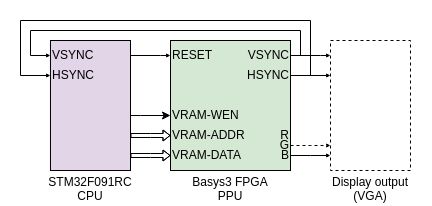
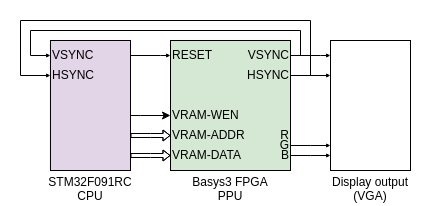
node "Display output (VGA)": style dashed -> solid
edge "G" -> "Display output (VGA)": style dashed -> solid
